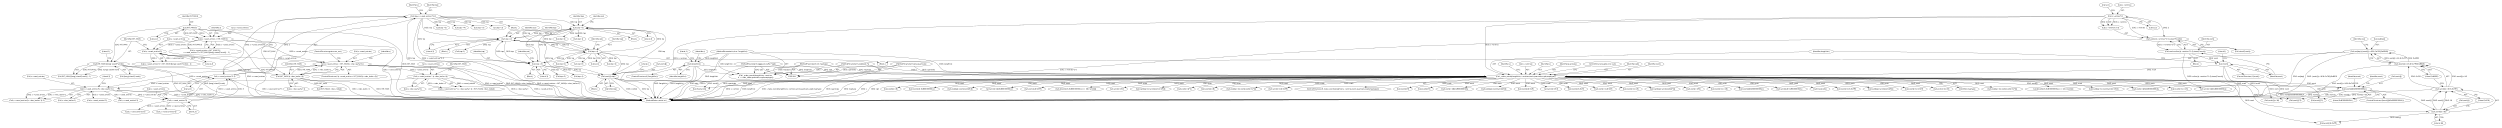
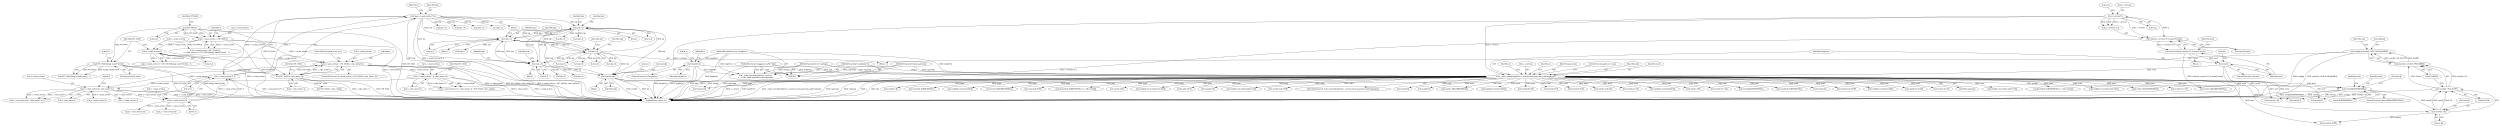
edge "(Call,(work[i]>>16 & 0x7fff)|0x8000)" -> "(MethodReturn,static int)": removed, label "DDG: work[i]>>16 & 0x7fff"
